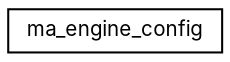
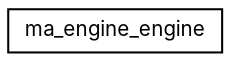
node "ma_engine_config": label "ma_engine_config" -> "ma_engine_engine"
